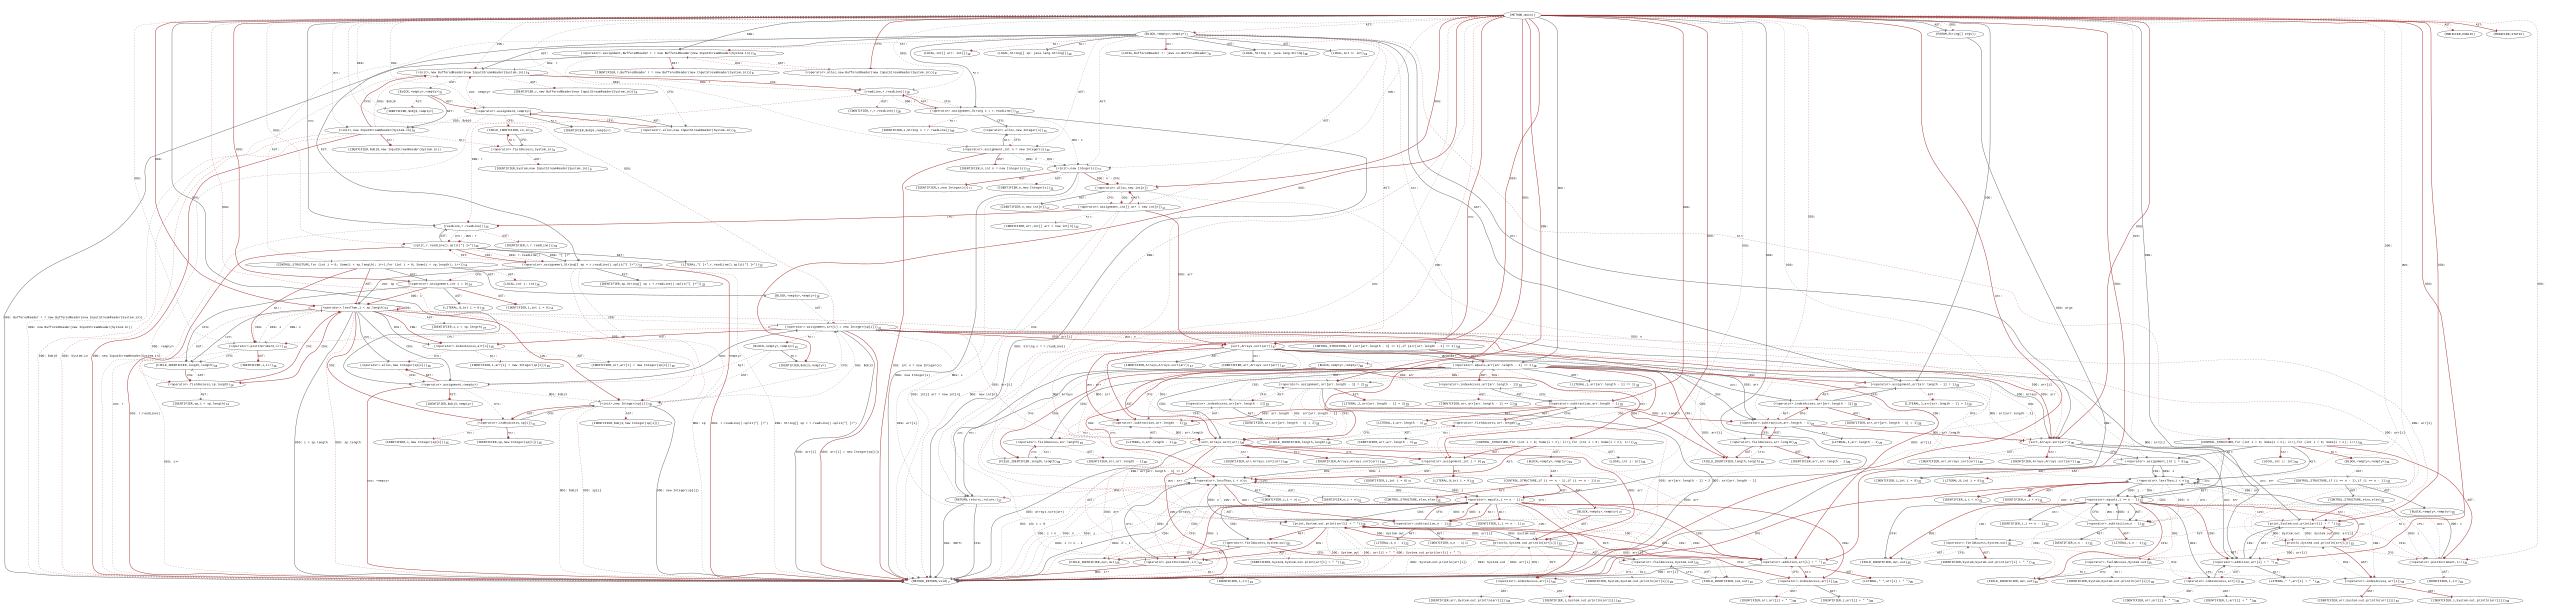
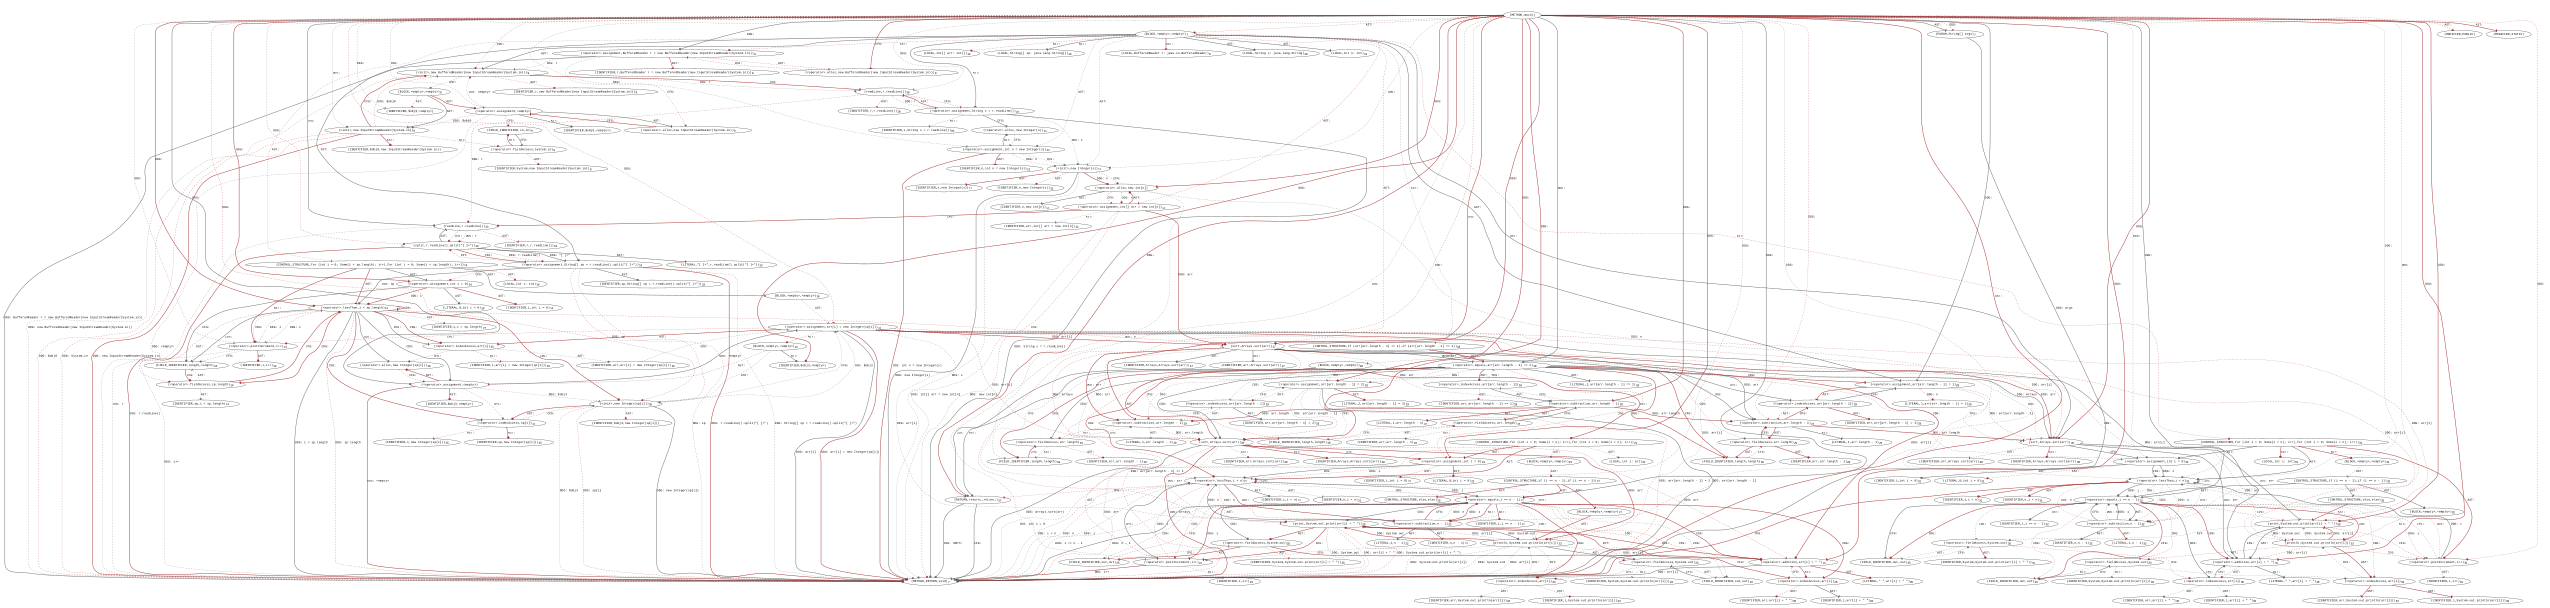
edge "(METHOD,main)" -> "(RETURN,return;,return;)": style dashed -> bold
edge "(<operator>.lessThan,i < sp.length)" -> "(<operator>.assignment,arr[i] = new Integer(sp[i]))": now "(IDENTIFIER,arr,arr[i] = new Integer(sp[i]))" -> "(<operator>.assignment,arr[i] = new Integer(sp[i]))"
edge "(<operator>.assignment,arr[arr.length - 1] = 1)" -> "(LITERAL,1,arr[arr.length - 1] = 1)": label "AST: " -> "DDG: n"
edge "(<operator>.indexAccess,sp[i])" -> "(<init>,new Integer(sp[i]))": style bold -> dashed
